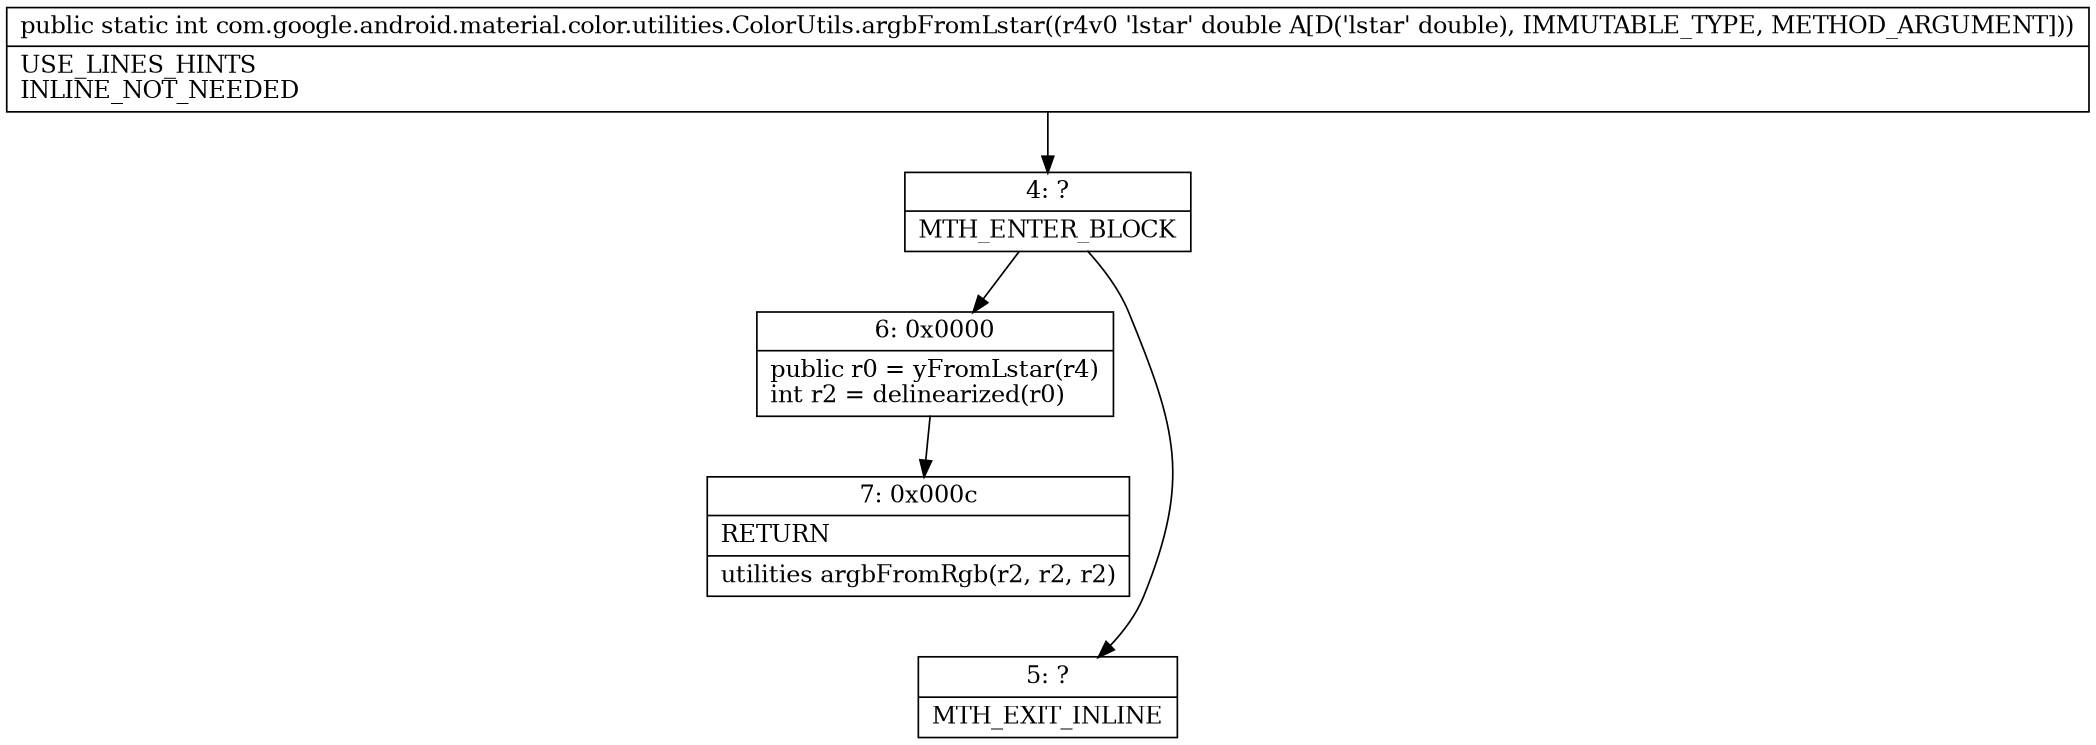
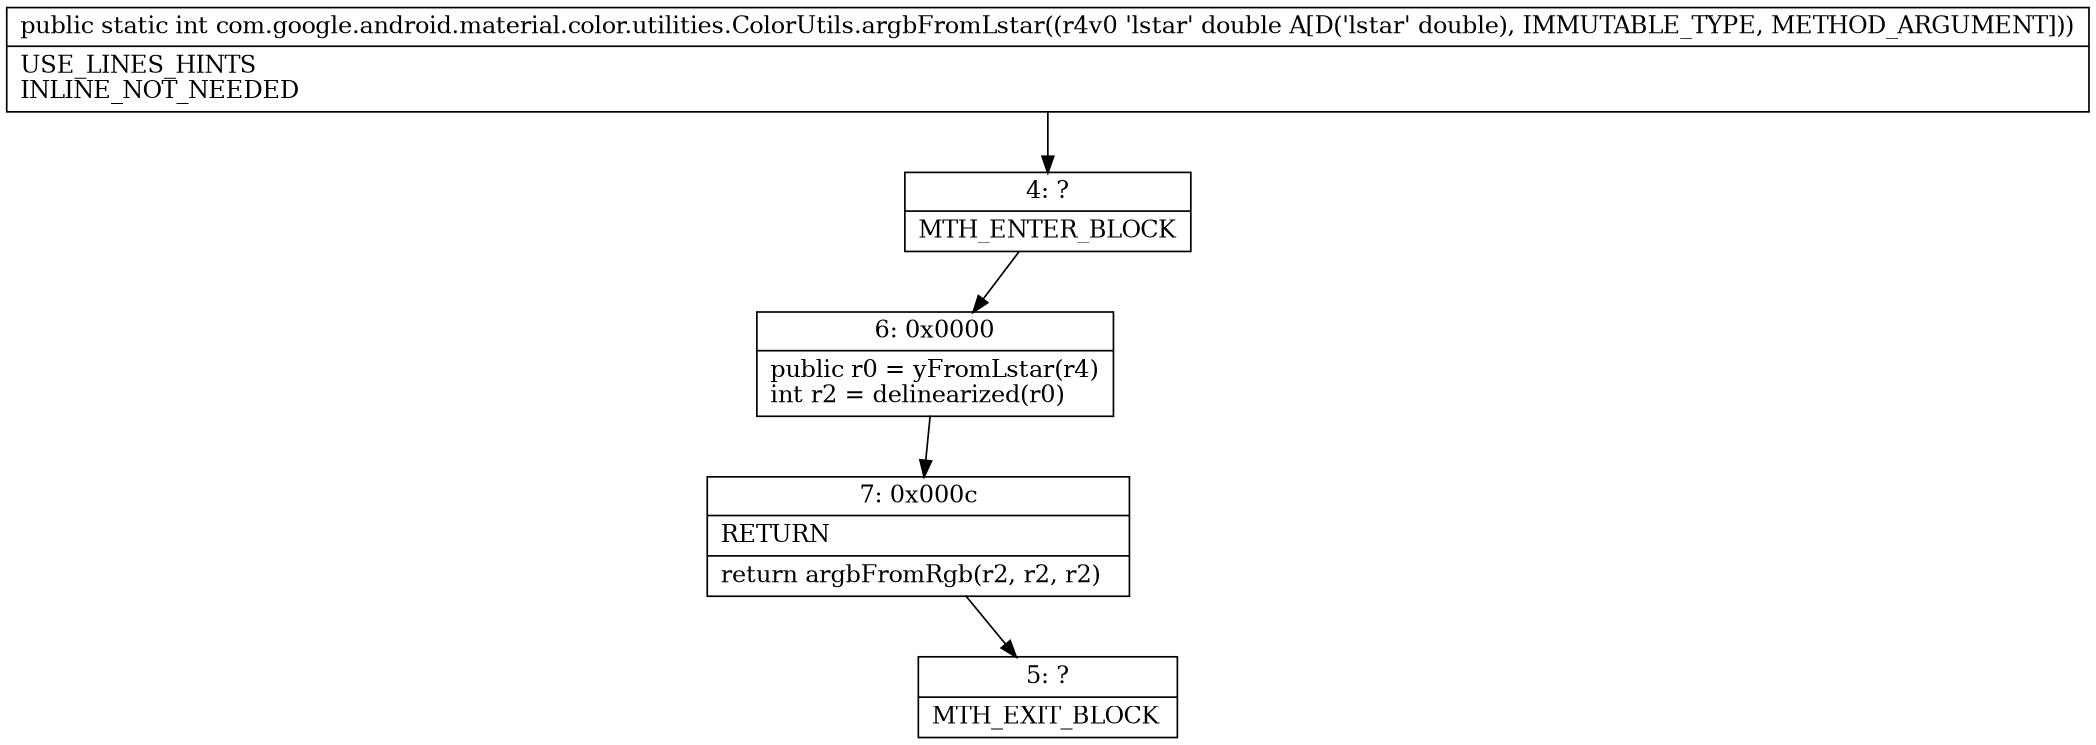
edge "4: ?" -> "5: ?": now "7: 0x000c" -> "5: ?"
node "7: 0x000c": text "utilities argbFromRgb(r2, r2, r2)" -> "return argbFromRgb(r2, r2, r2)"
node "5: ?": text "MTH_EXIT_INLINE" -> "MTH_EXIT_BLOCK"
